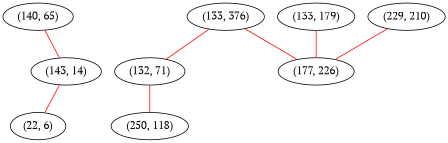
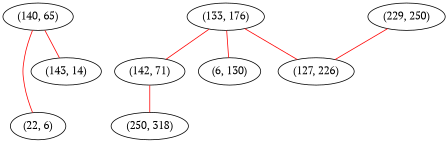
node "(133, 376)": label "(133, 376)" -> "(133, 176)"
node "(133, 179)": removed
node "(229, 210)": label "(229, 210)" -> "(229, 250)"
node "(132, 71)": label "(132, 71)" -> "(142, 71)"
node "(6, 130)": added
node "(177, 226)": label "(177, 226)" -> "(127, 226)"
edge "(143, 14)" -- "(22, 6)": now "(140, 65)" -- "(22, 6)"
node "(250, 118)": label "(250, 118)" -> "(250, 318)"
